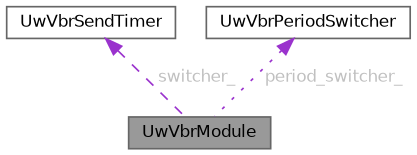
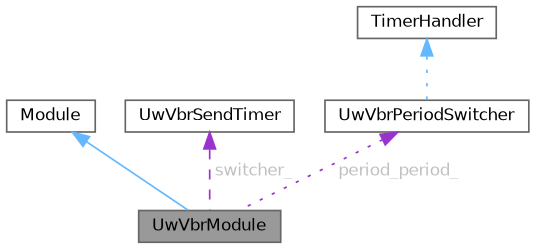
node "TimerHandler": added
edge "UwVbrModule" -> "UwVbrPeriodSwitcher": label " period_switcher_" -> " period_period_"
node "Module": added
